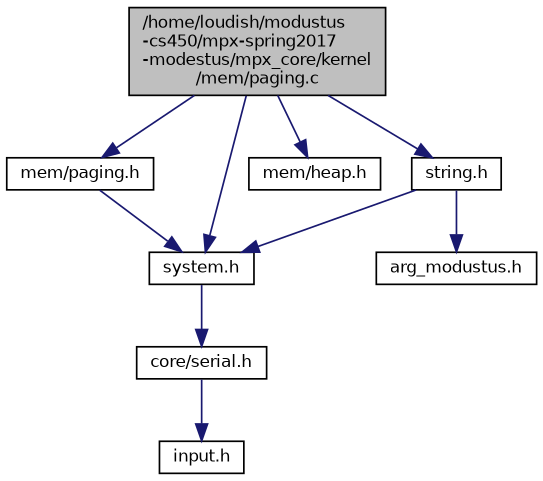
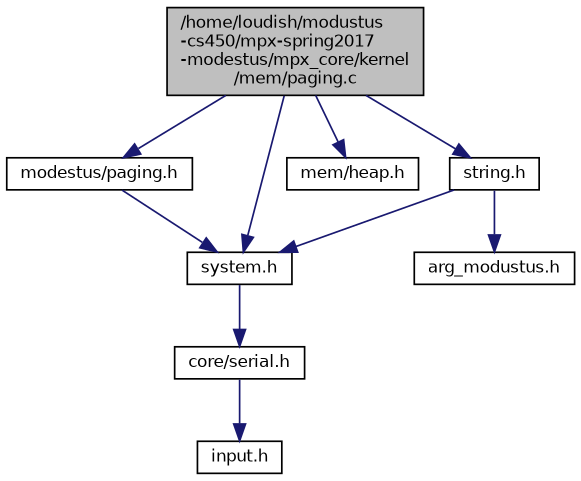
node "mem/paging.h": label "mem/paging.h" -> "modestus/paging.h"
